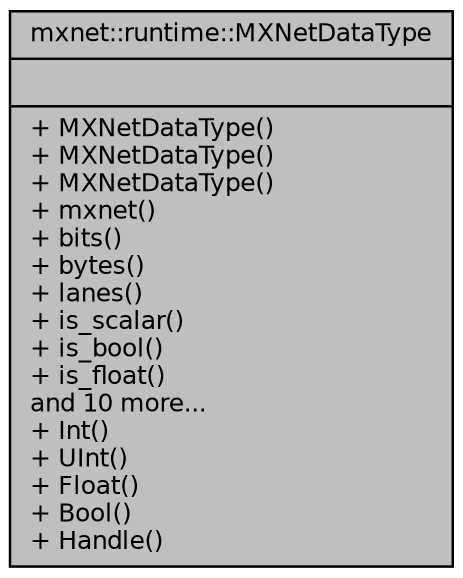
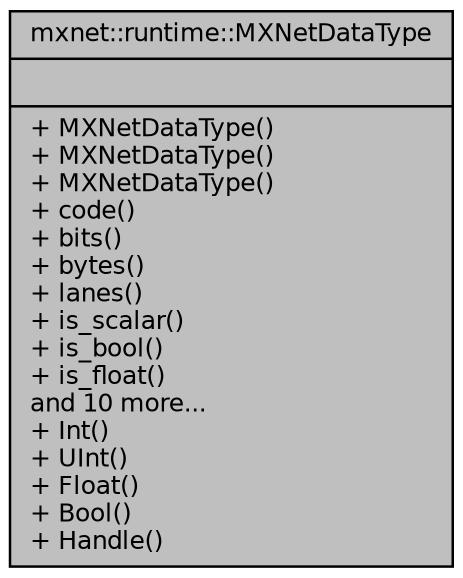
node "mxnet::runtime::MXNetDataType": text "+ mxnet()" -> "+ code()"
